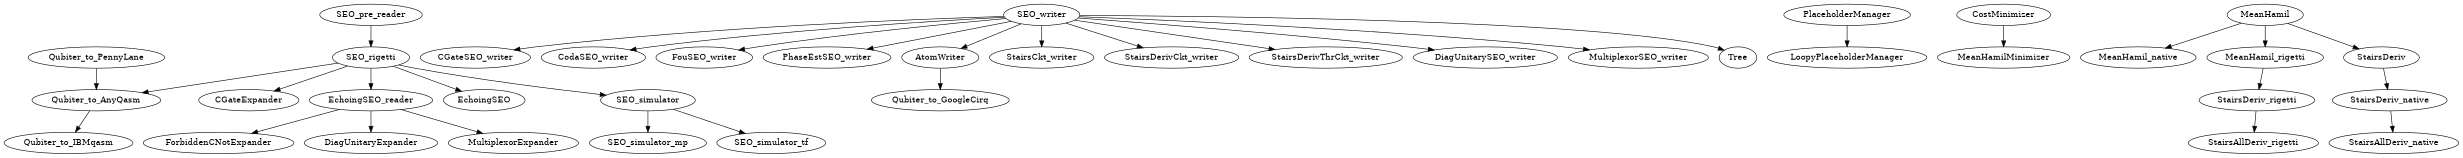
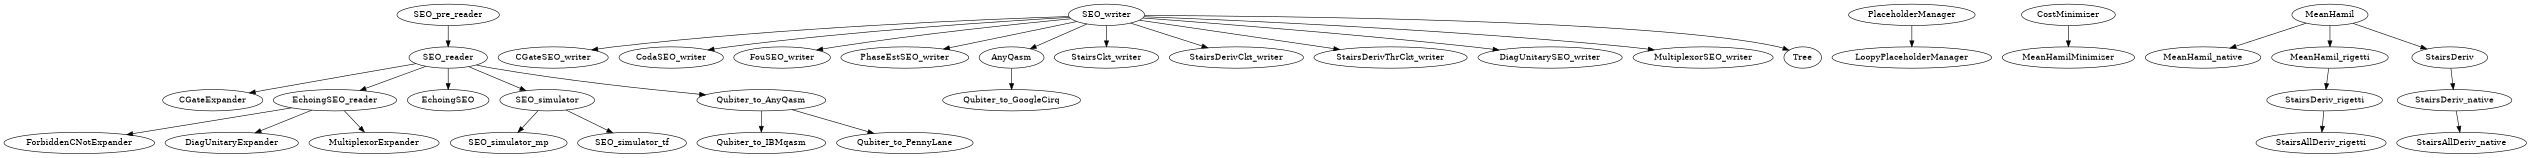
node "SEO_rigetti": label "SEO_rigetti" -> "SEO_reader"
node "AtomWriter": label "AtomWriter" -> "AnyQasm"
edge "Qubiter_to_PennyLane" -> "Qubiter_to_AnyQasm": reversed
